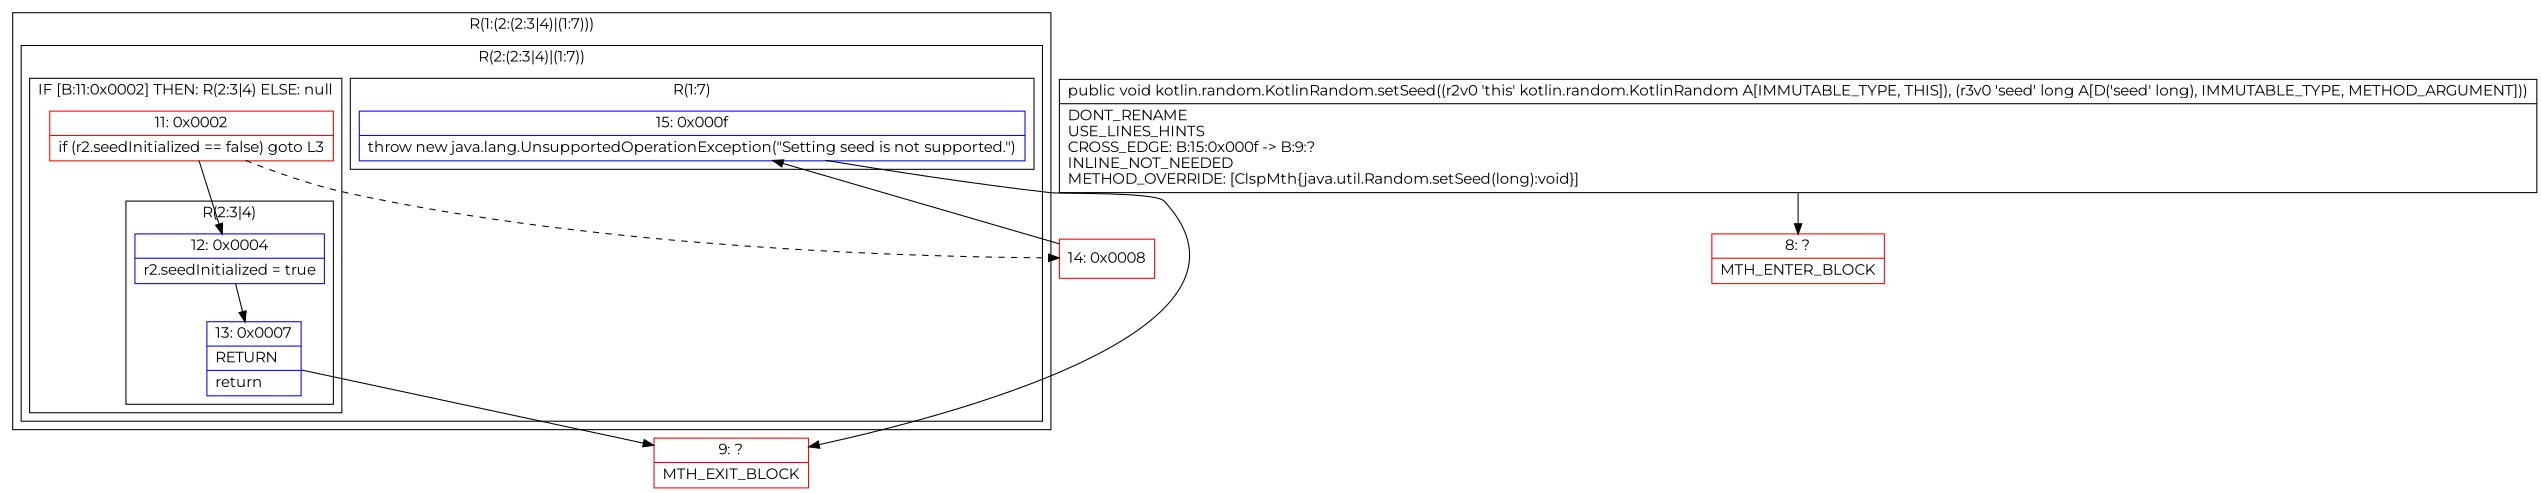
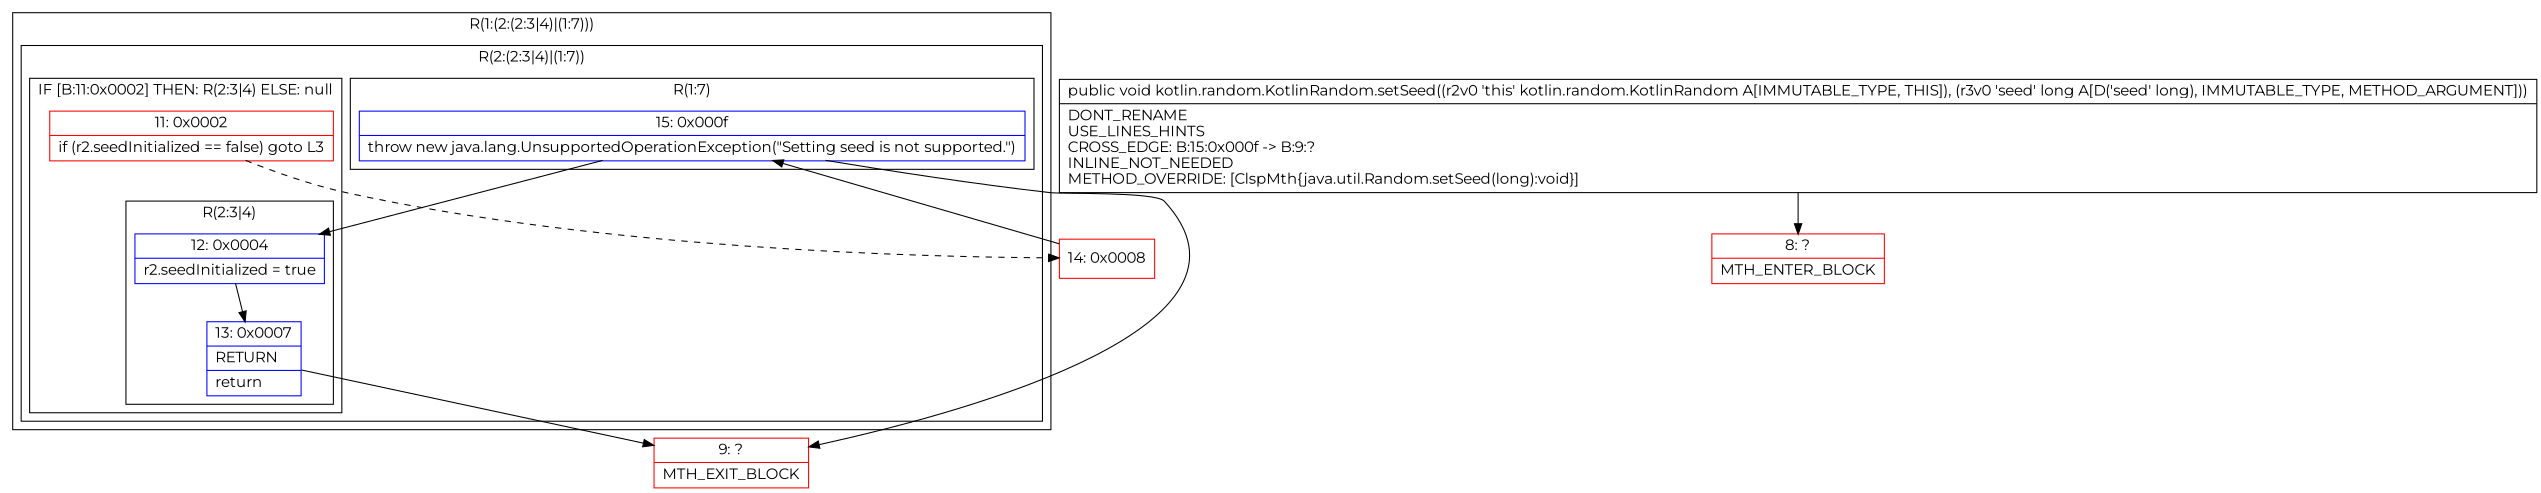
edge "11: 0x0002" -> "12: 0x0004": now "15: 0x000f" -> "12: 0x0004"
